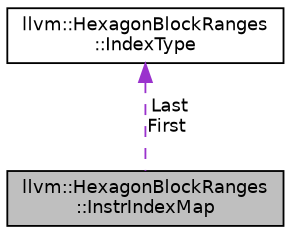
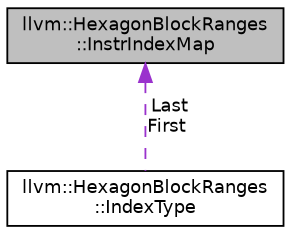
edge "llvm::HexagonBlockRanges ::InstrIndexMap" -> "llvm::HexagonBlockRanges ::IndexType": reversed
